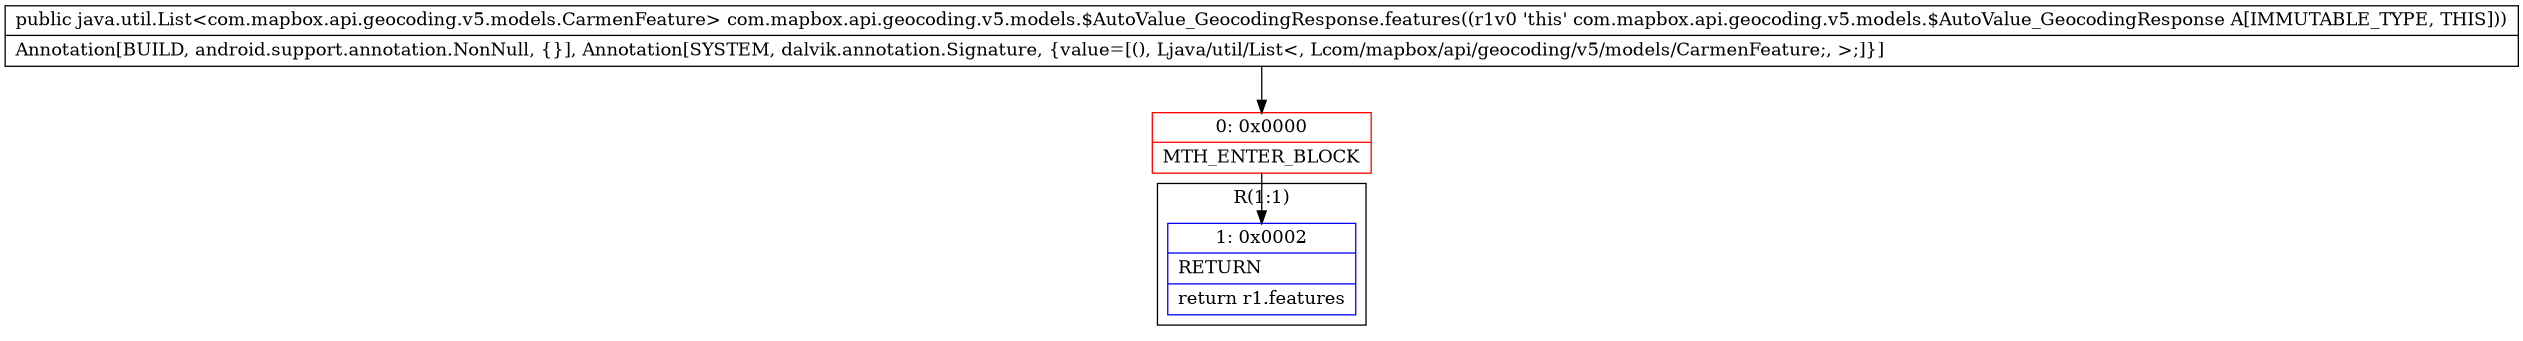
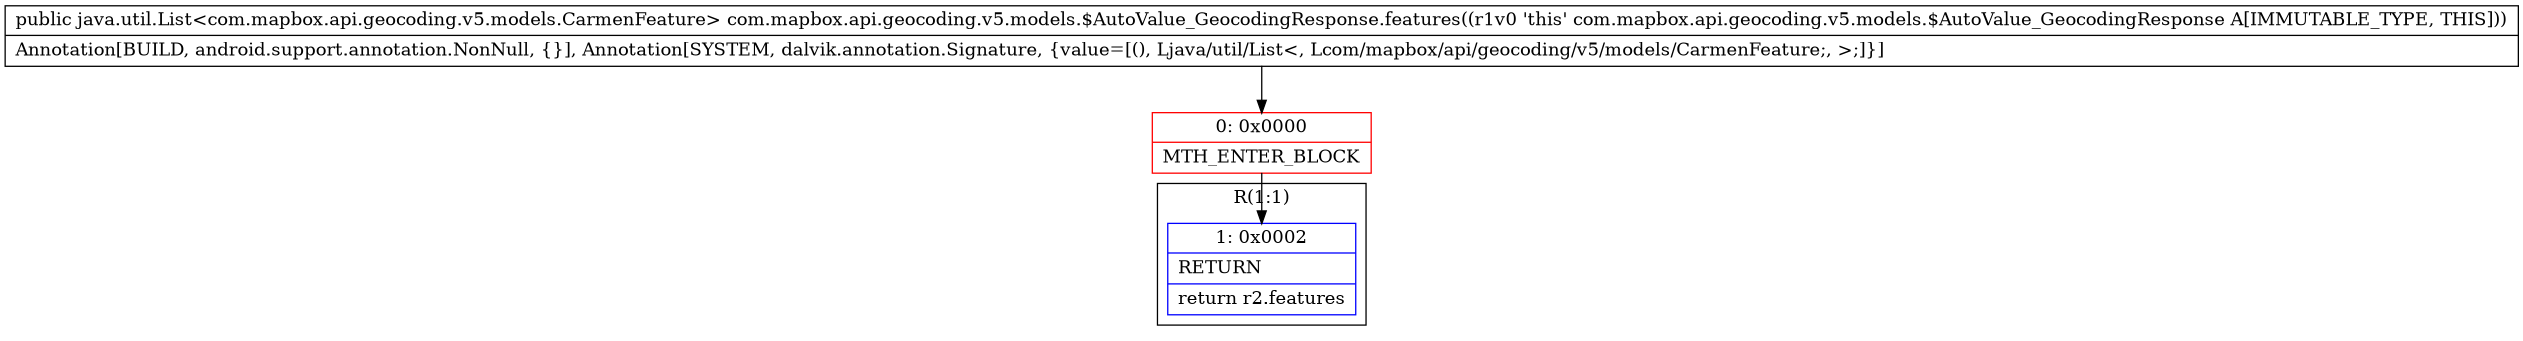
node "1: 0x0002": text "return r1.features" -> "return r2.features"
